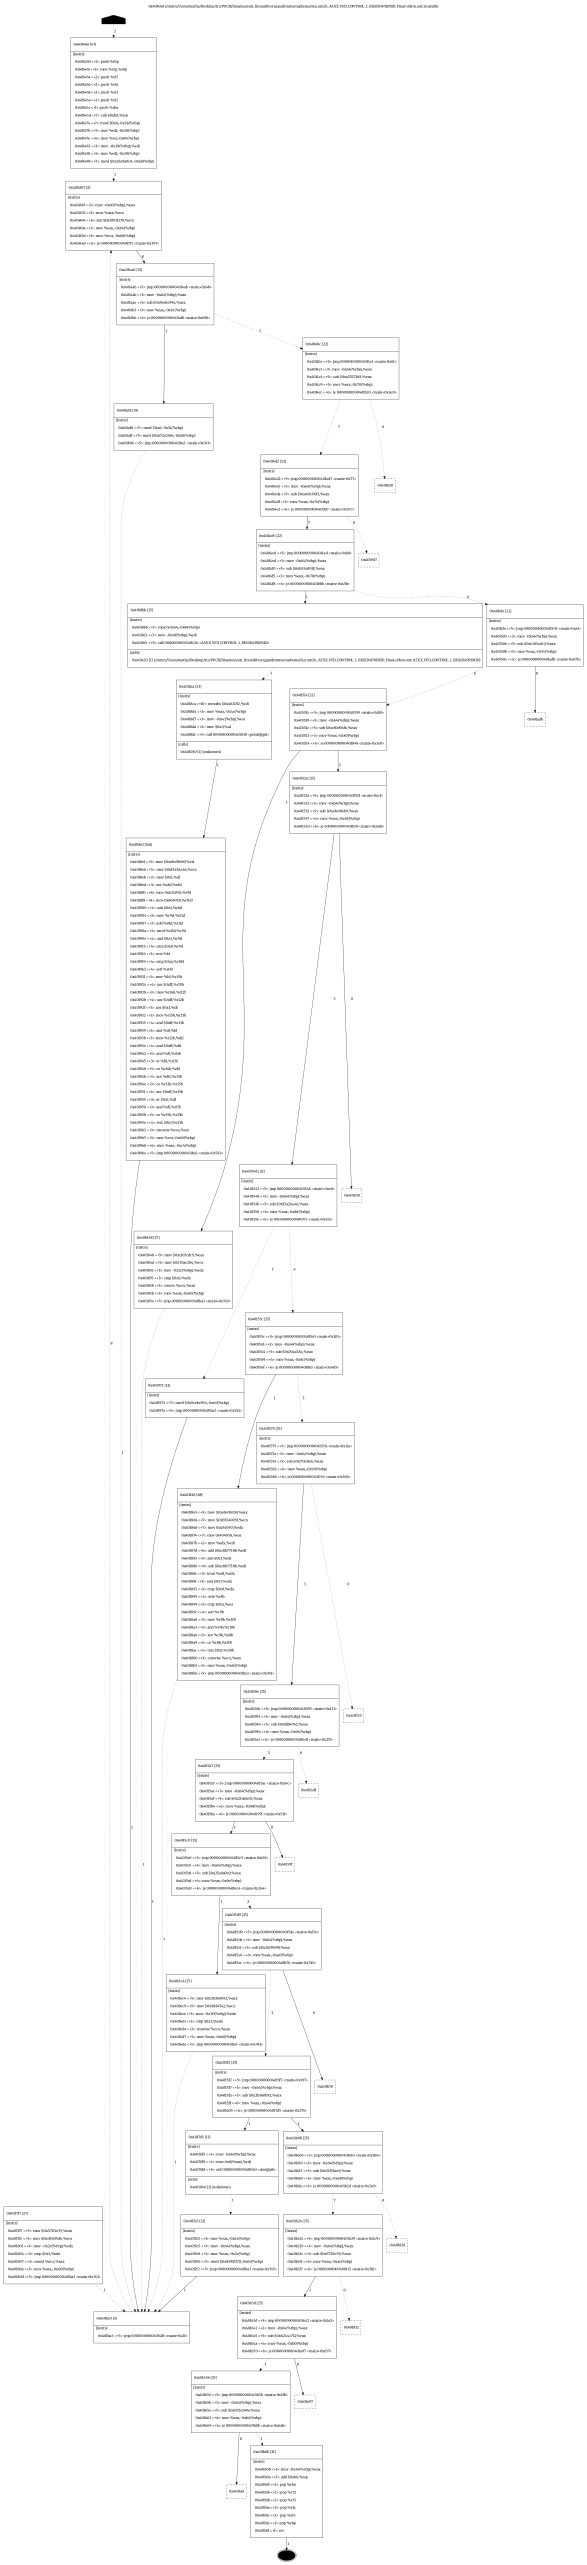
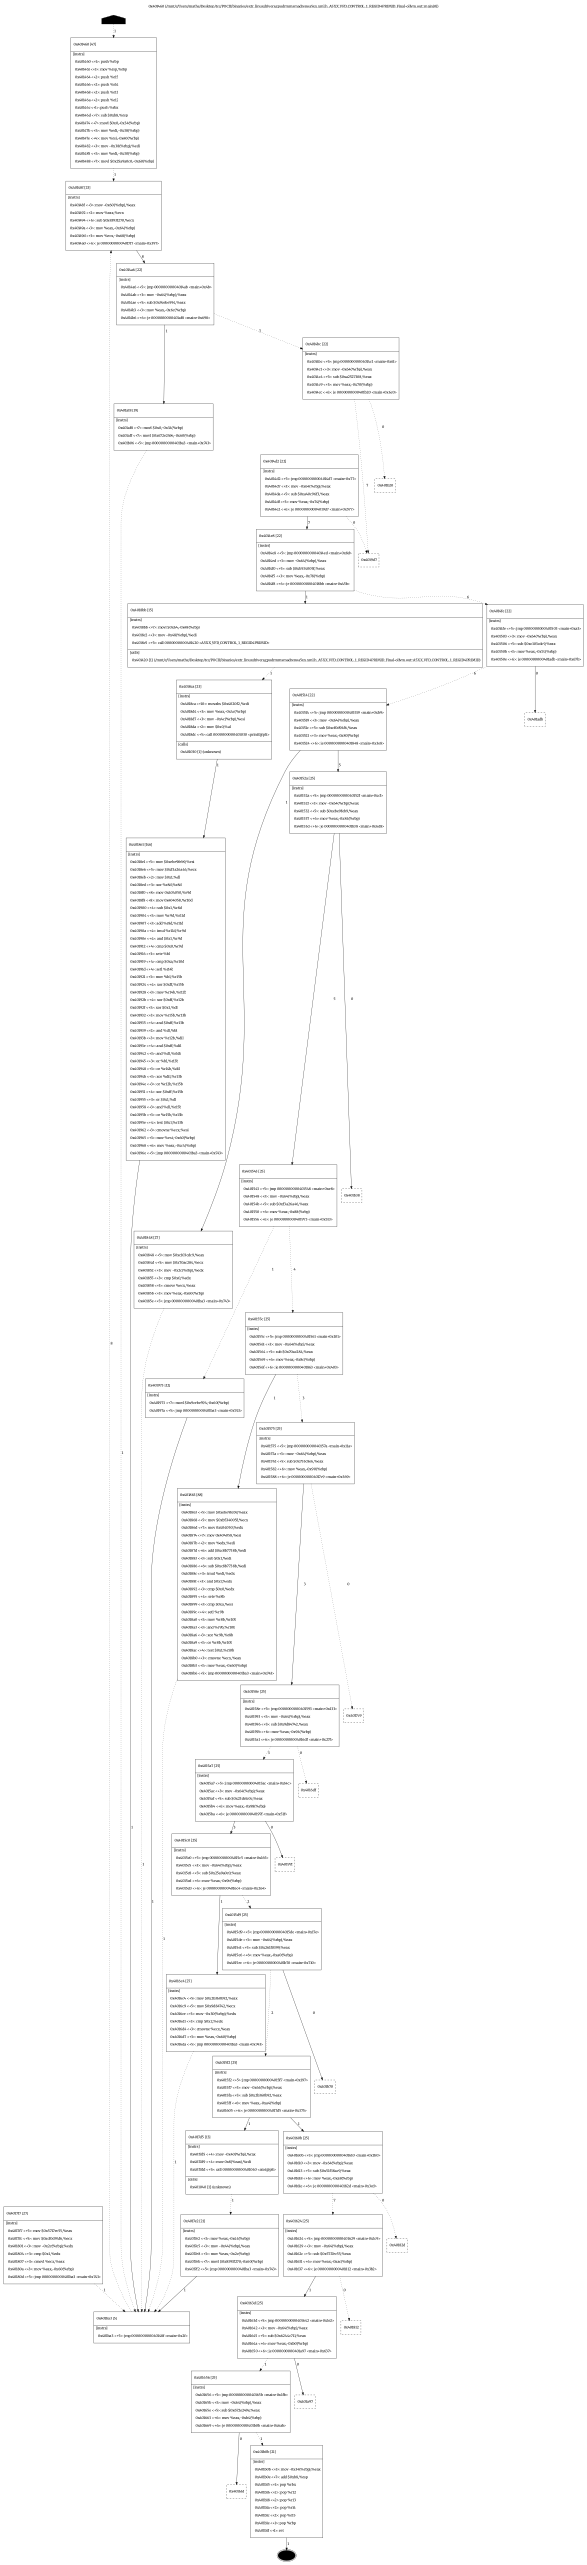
edge "0x4014bc [22]" -> "0x4014d2 [22]": now "0x4014bc [22]" -> "0x4019d7"
